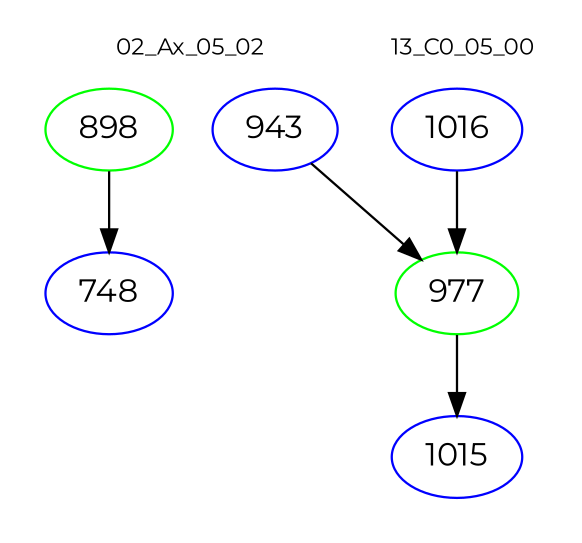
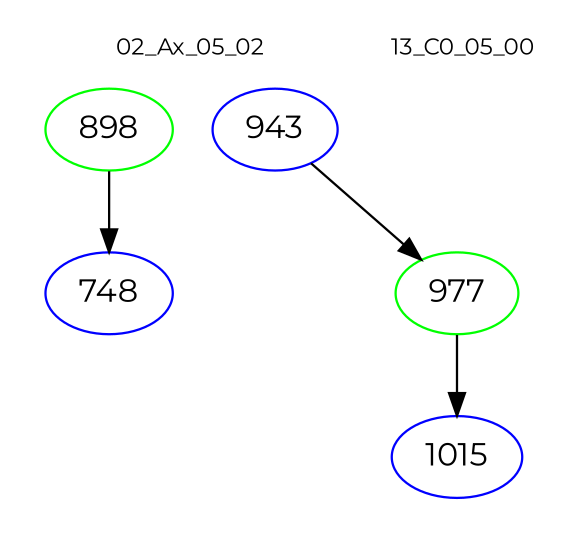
node "1016": removed
